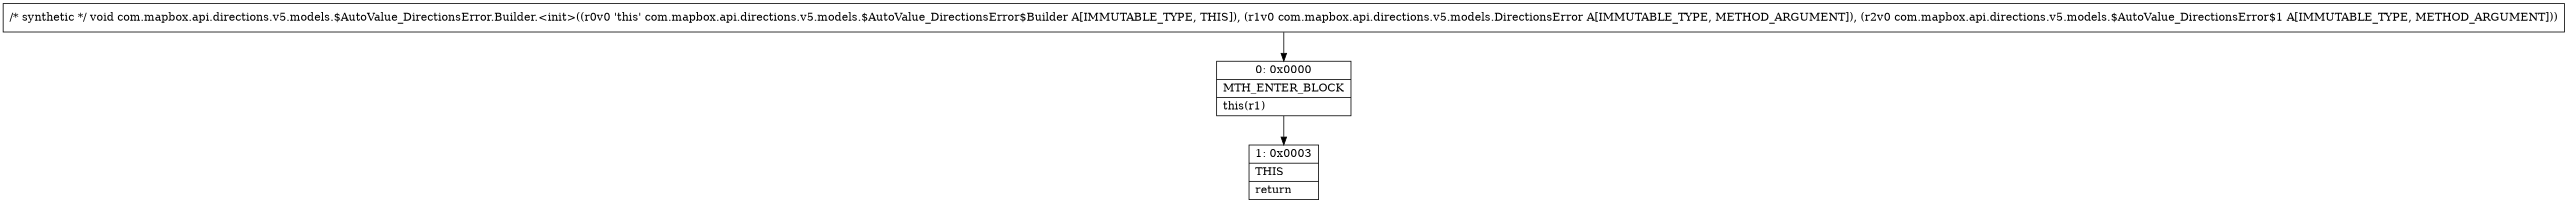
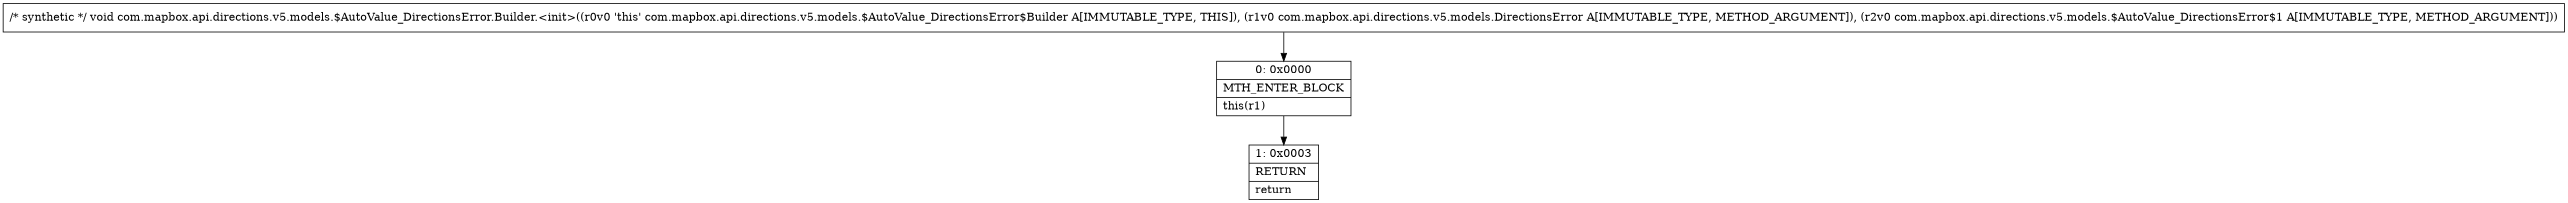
node "1: 0x0003": text "THIS" -> "RETURN"
